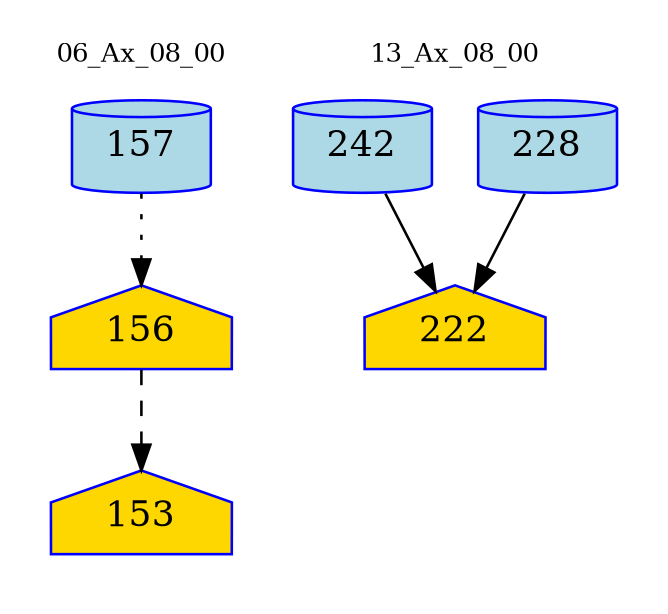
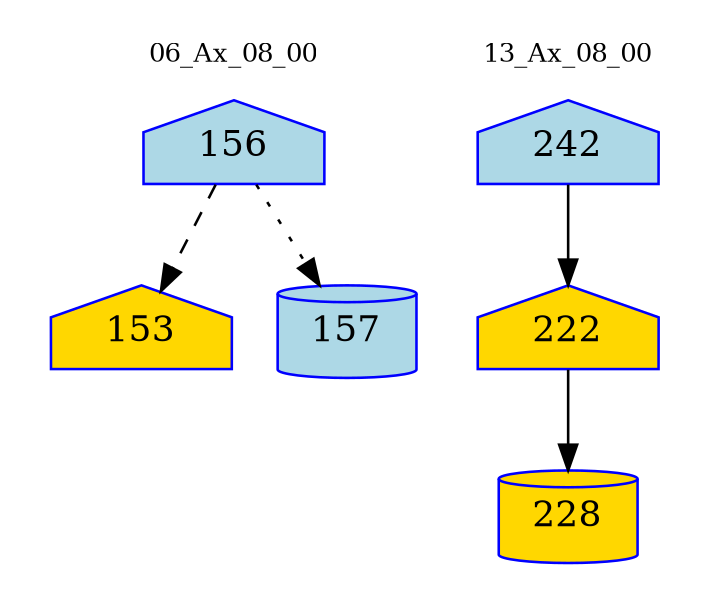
node "242": shape cylinder -> house
node "228": fillcolor lightblue -> gold
edge "157" -> "156": reversed
edge "228" -> "222": reversed
node "156": fillcolor gold -> lightblue
